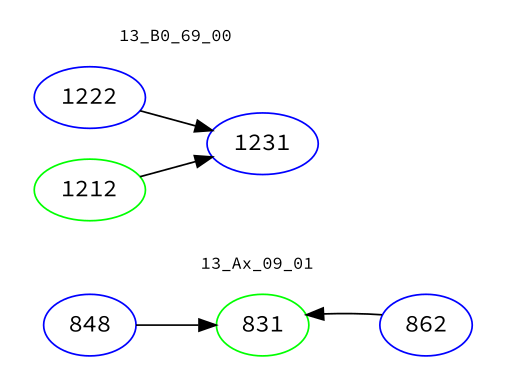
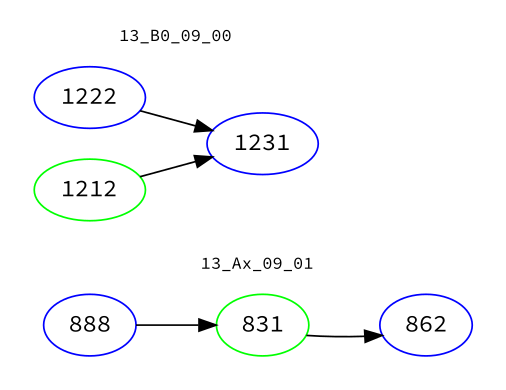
cluster "13_B0_69_00": label "13_B0_69_00" -> "13_B0_09_00"
edge "862" -> "831": reversed
node "848": label "848" -> "888"
